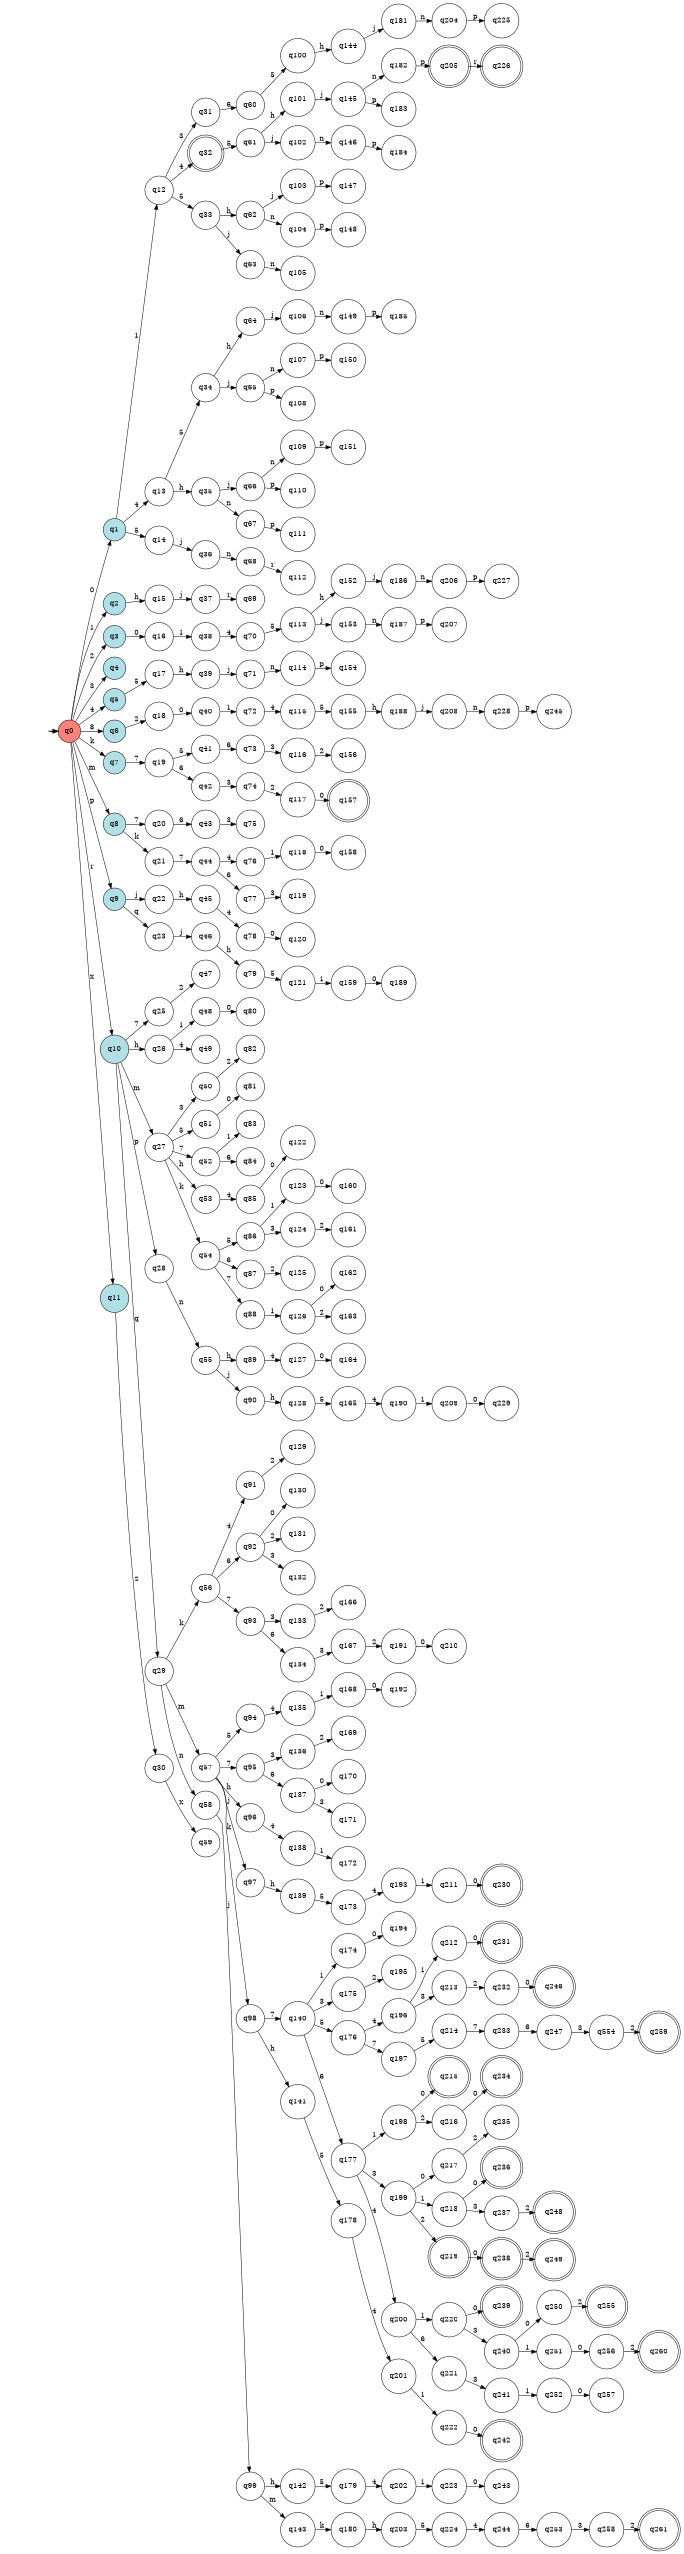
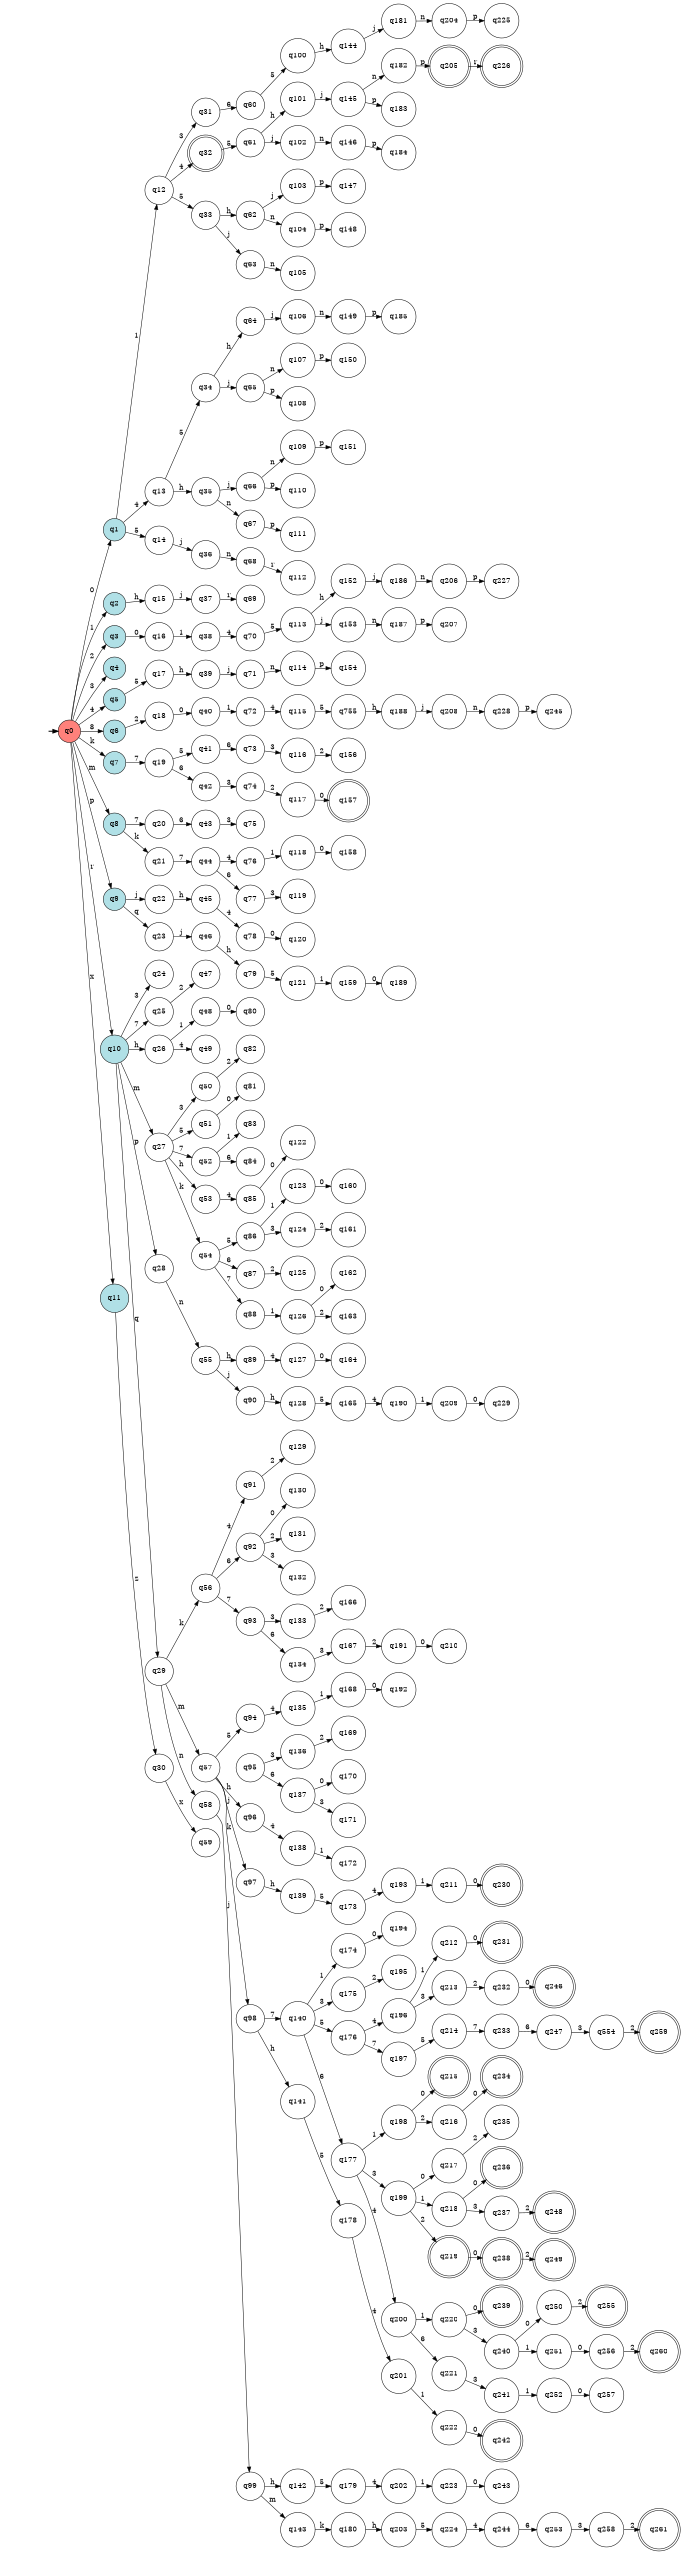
node "q155": label "q155" -> "q755"
node "q24": added
edge "q57" -> "q95": removed, label "7"
